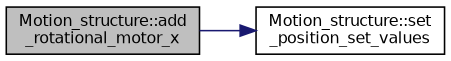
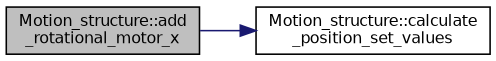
node "Motion_structure::set _position_set_values": label "Motion_structure::set _position_set_values" -> "Motion_structure::calculate _position_set_values"
